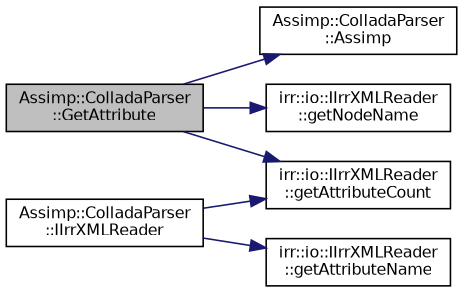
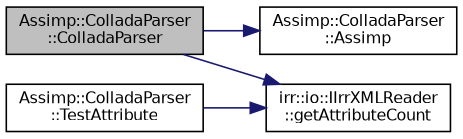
node "Assimp::ColladaParser ::GetAttribute": label "Assimp::ColladaParser ::GetAttribute" -> "Assimp::ColladaParser ::ColladaParser"
node "irr::io::IIrrXMLReader ::getNodeName": removed
node "Assimp::ColladaParser ::IIrrXMLReader": label "Assimp::ColladaParser ::IIrrXMLReader" -> "Assimp::ColladaParser ::TestAttribute"
node "irr::io::IIrrXMLReader ::getAttributeName": removed
